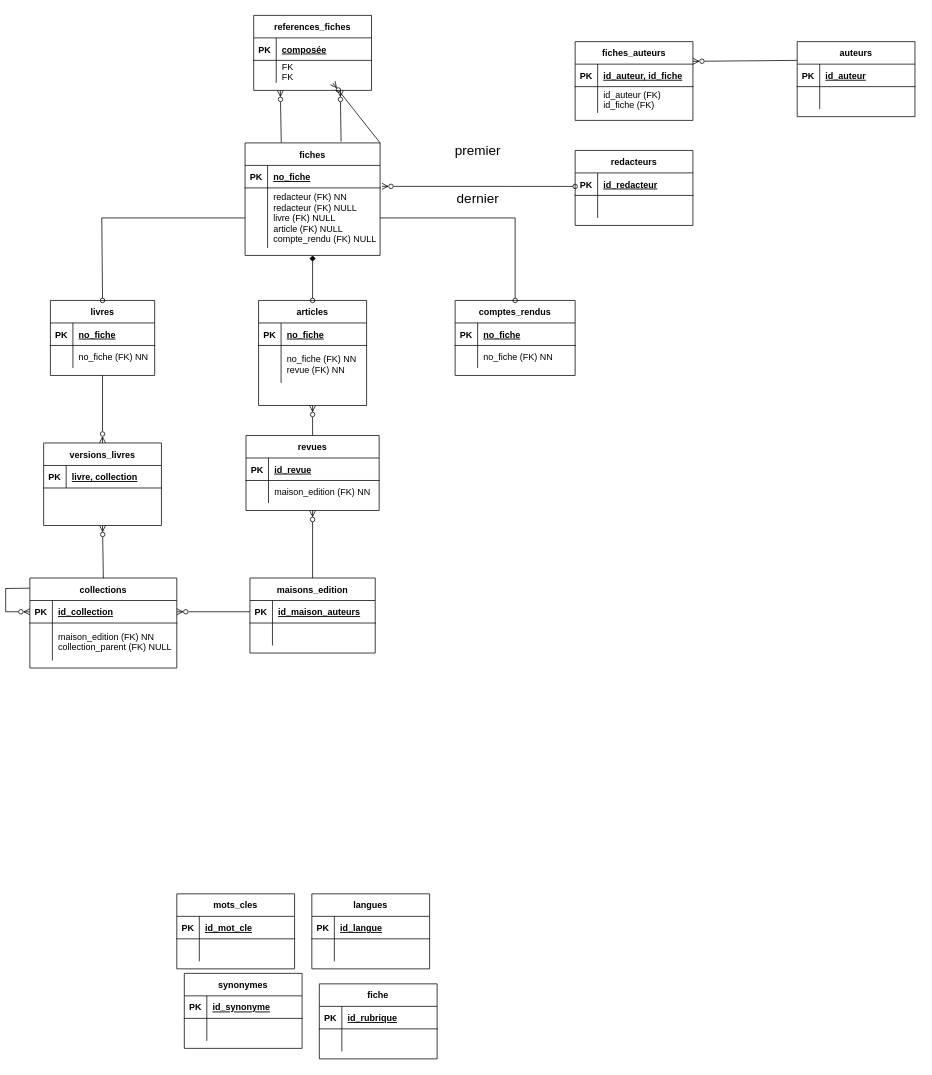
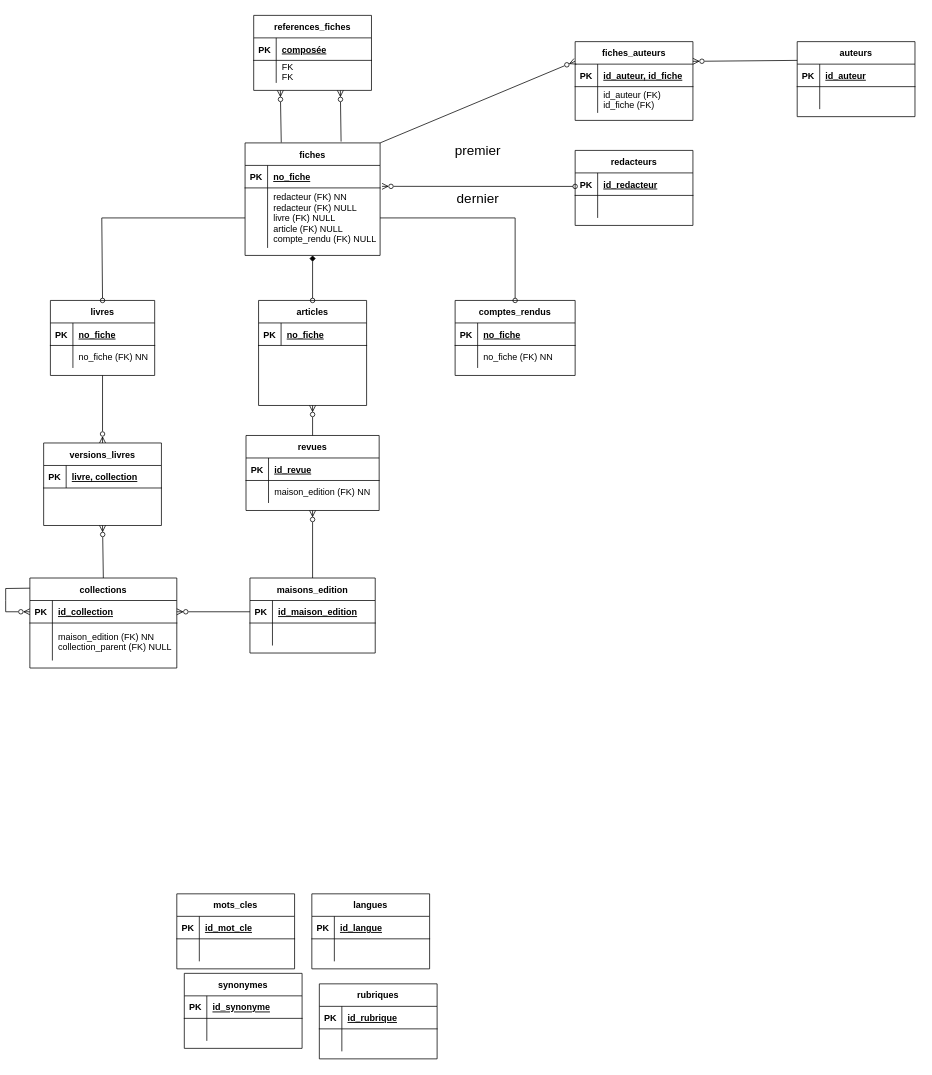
edge "fiches" -> "FK FK": now "fiches" -> "fiches_auteurs"
node "no_fiche (FK) NN revue (FK) NN": removed
node "id_maison_auteurs": label "id_maison_auteurs" -> "id_maison_edition"
node "fiche": label "fiche" -> "rubriques"
